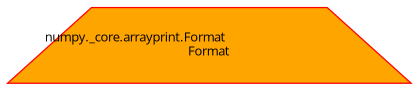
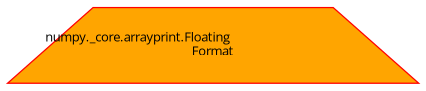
node "numpy._core.arrayprint.Format Format": label "numpy._core.arrayprint.Format Format" -> "numpy._core.arrayprint.Floating Format"
